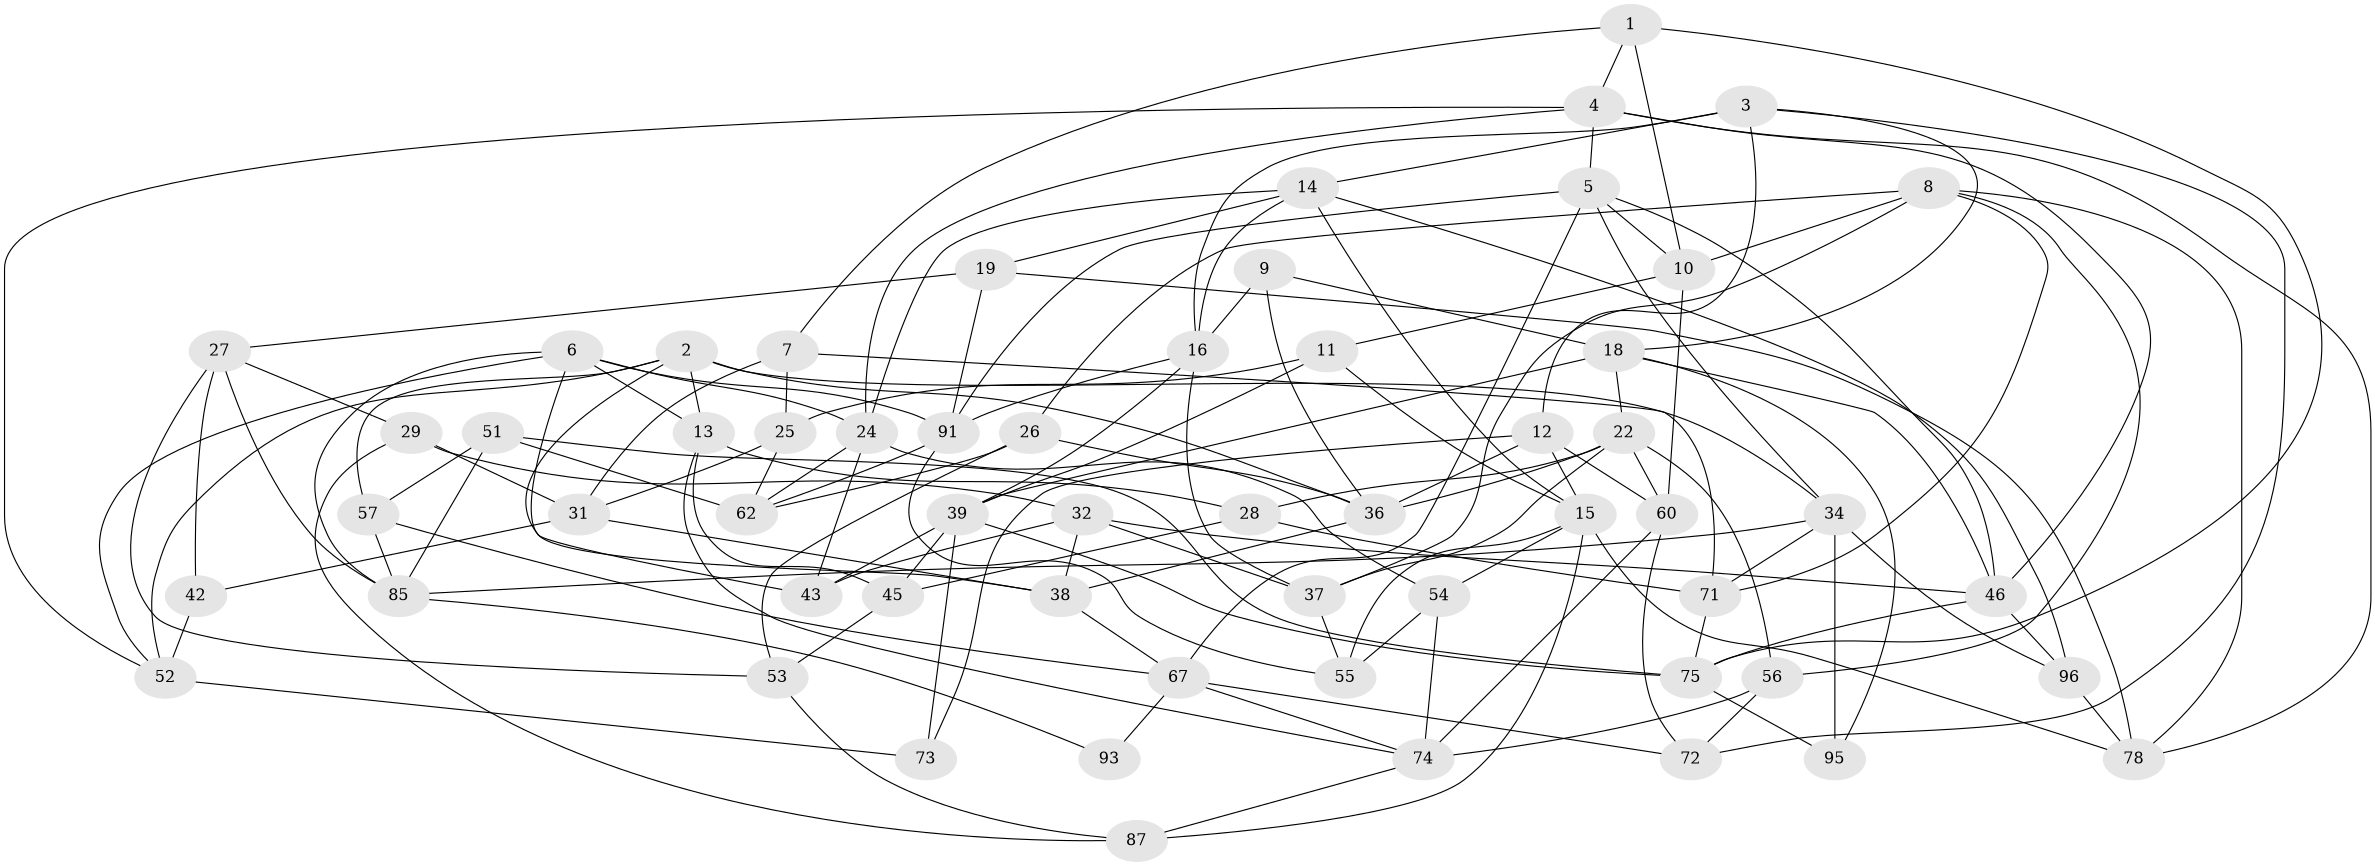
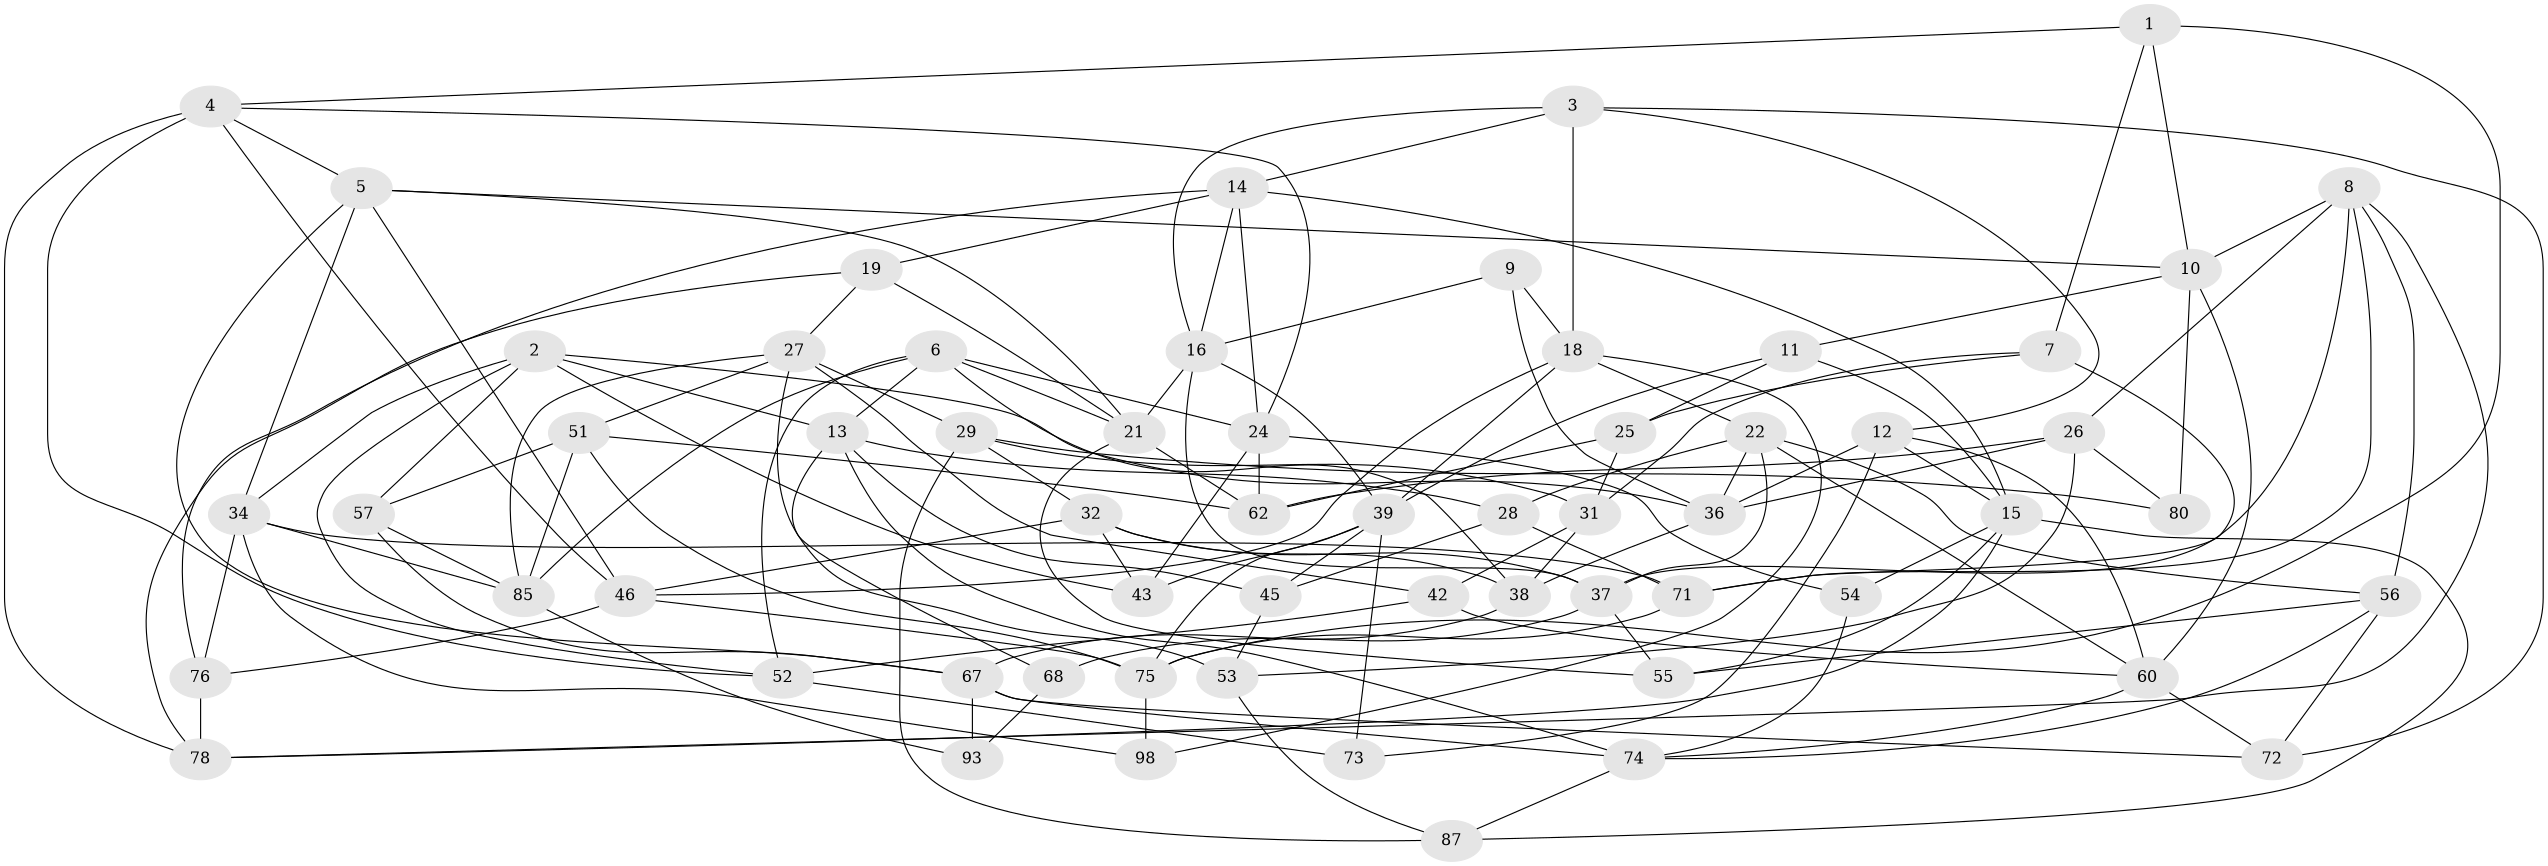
edge "27" -- "51": added
node "91": label "91" -> "21"
node "80": added
edge "54" -- "55": now "56" -- "55"
edge "42" -- "60": added
node "68": added
node "96": label "96" -> "76"
node "95": label "95" -> "98"
